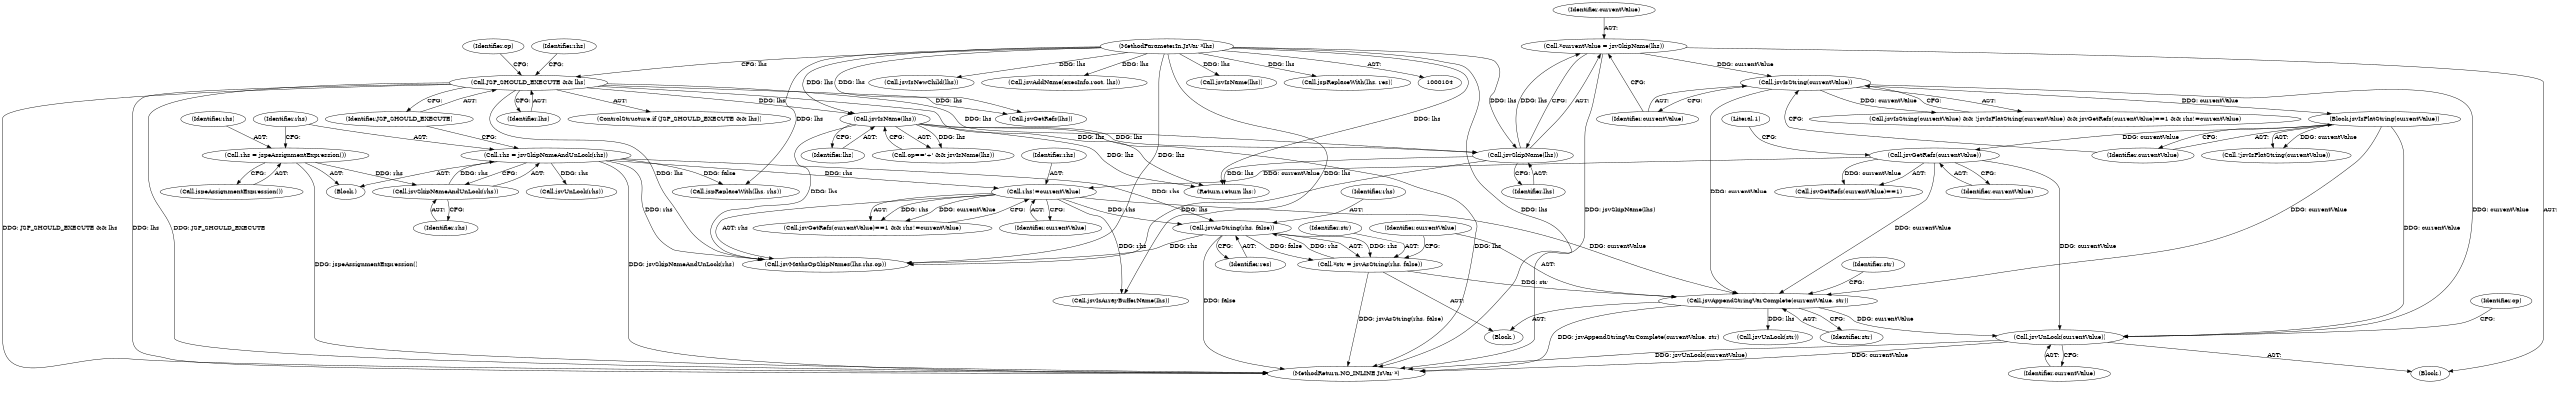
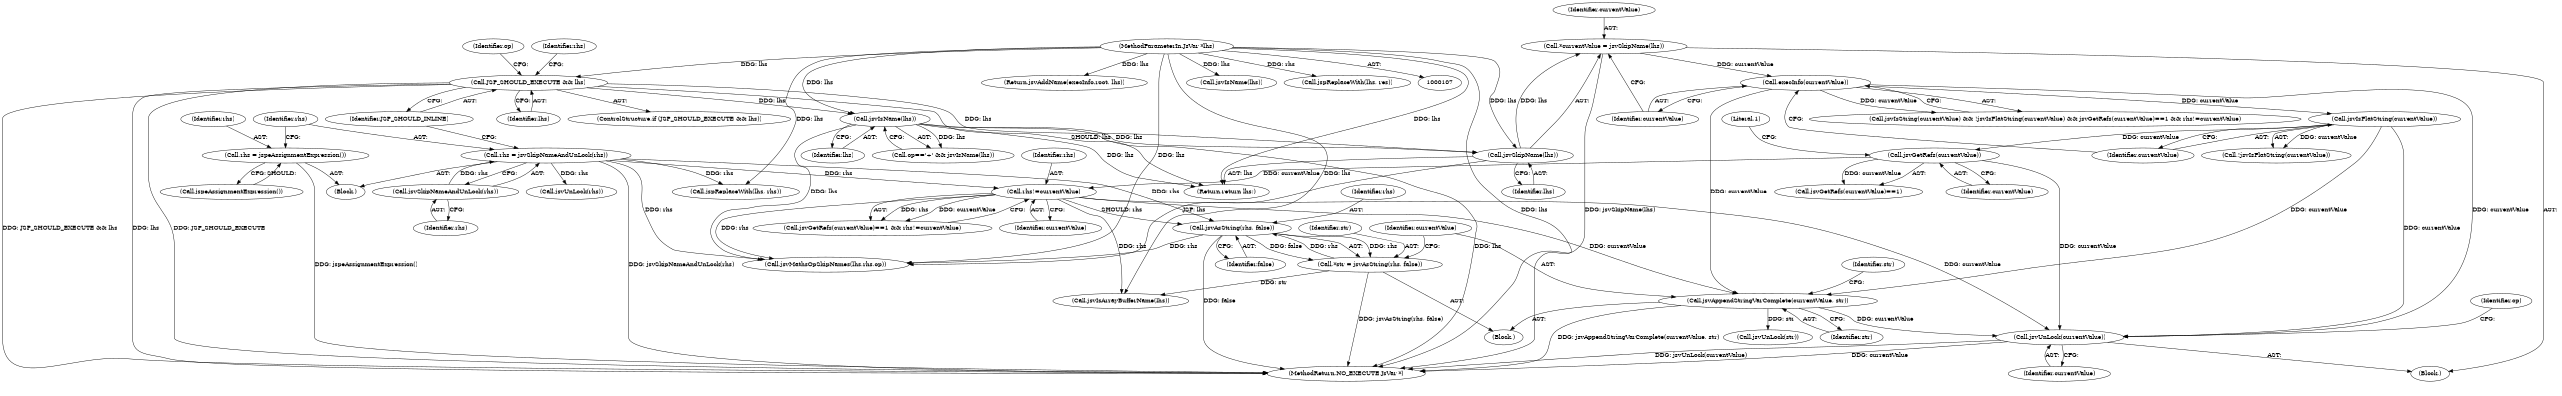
edge "(MethodParameterIn,JsVar *lhs)" -> "(Call,JSP_SHOULD_EXECUTE && lhs)": label "CFG: lhs" -> "DDG: lhs"
edge "(MethodParameterIn,JsVar *lhs)" -> "(Call,jspReplaceWith(lhs, res))": label "DDG: lhs" -> "DDG: rhs"
node "(Call,jsvIsNewChild(lhs))": removed
node "(Call,jsvAddName(execInfo.root, lhs))": label "(Call,jsvAddName(execInfo.root, lhs))" -> "(Return,jsvAddName(execInfo.root, lhs))"
node "1000104": label "1000104" -> "1000107"
node "(Call,jsvIsString(currentValue))": label "(Call,jsvIsString(currentValue))" -> "(Call,execInfo(currentValue))"
edge "(Call,*currentValue = jsvSkipName(lhs))" -> "(Call,jsvSkipName(lhs))": removed, label "CFG:"
node "(Identifier,JSP_SHOULD_EXECUTE)": label "(Identifier,JSP_SHOULD_EXECUTE)" -> "(Identifier,JSP_SHOULD_INLINE)"
node "(Call,jsvGetRefs(lhs))": removed
node "(Block,jsvIsFlatString(currentValue))": label "(Block,jsvIsFlatString(currentValue))" -> "(Call,jsvIsFlatString(currentValue))"
edge "(Call,JSP_SHOULD_EXECUTE && lhs)" -> "(Return,return lhs;)": label "DDG: lhs" -> "SHOULD: lhs"
edge "(Call,JSP_SHOULD_EXECUTE && lhs)" -> "(Call,jsvMathsOpSkipNames(lhs,rhs,op))": removed, label "DDG: lhs"
edge "(Call,rhs = jspeAssignmentExpression())" -> "(Call,jsvSkipNameAndUnLock(rhs))": removed, label "DDG: rhs"
edge "(Call,jspeAssignmentExpression())" -> "(Call,rhs = jspeAssignmentExpression())": label "AST: " -> "SHOULD: "
edge "(Call,rhs = jsvSkipNameAndUnLock(rhs))" -> "(Call,jspReplaceWith(lhs, rhs))": label "DDG: false" -> "DDG: rhs"
edge "(Call,jsvSkipName(lhs))" -> "(Return,return lhs;)": label "DDG: lhs" -> "AST: lhs"
edge "(Call,rhs!=currentValue)" -> "(Call,jsvUnLock(currentValue))": added, label "DDG: currentValue"
edge "(Call,rhs!=currentValue)" -> "(Call,jsvAsString(rhs, false))": label "DDG: rhs" -> "SHOULD: rhs"
edge "(Call,jsvSkipName(lhs))" -> "(Call,jsvMathsOpSkipNames(lhs,rhs,op))": label "DDG: lhs" -> "JSP: lhs"
edge "(Call,rhs!=currentValue)" -> "(Call,jsvMathsOpSkipNames(lhs,rhs,op))": label "AST: rhs" -> "DDG: rhs"
edge "(Call,jsvGetRefs(currentValue))" -> "(Call,jsvAppendStringVarComplete(currentValue, str))": removed, label "DDG: currentValue"
node "(Identifier,res)": label "(Identifier,res)" -> "(Identifier,false)"
edge "(Call,*str = jsvAsString(rhs, false))" -> "(Call,jsvAppendStringVarComplete(currentValue, str))": now "(Call,*str = jsvAsString(rhs, false))" -> "(Call,jsvIsArrayBufferName(lhs))"
edge "(Call,jsvAppendStringVarComplete(currentValue, str))" -> "(Call,jsvUnLock(str))": label "DDG: lhs" -> "DDG: str"
node "(MethodReturn,NO_INLINE JsVar *)": label "(MethodReturn,NO_INLINE JsVar *)" -> "(MethodReturn,NO_EXECUTE JsVar *)"
